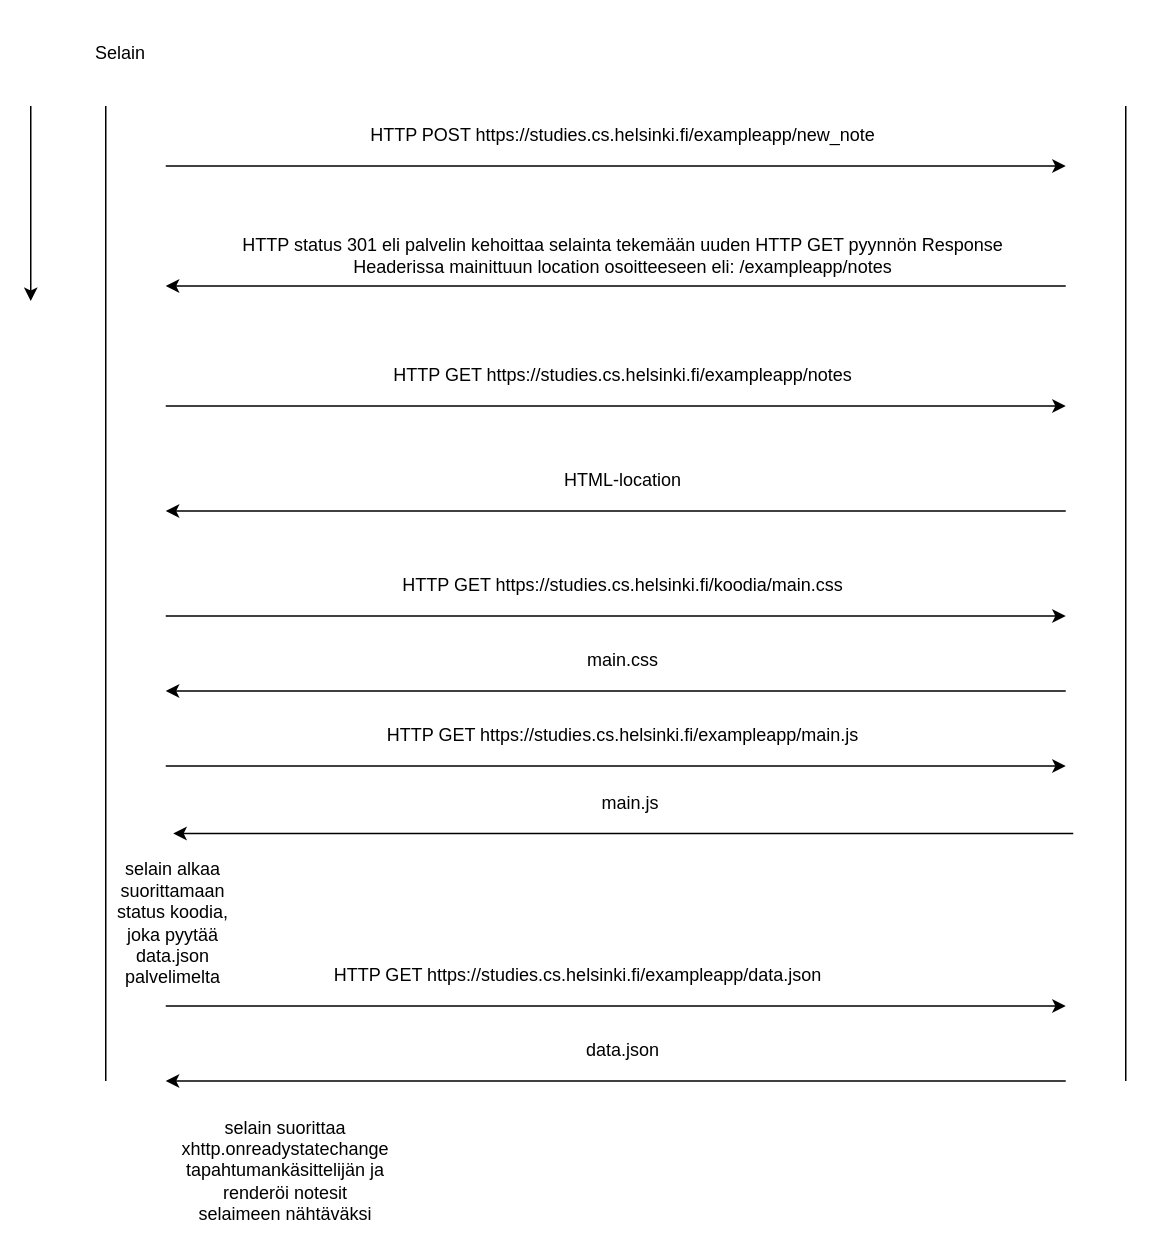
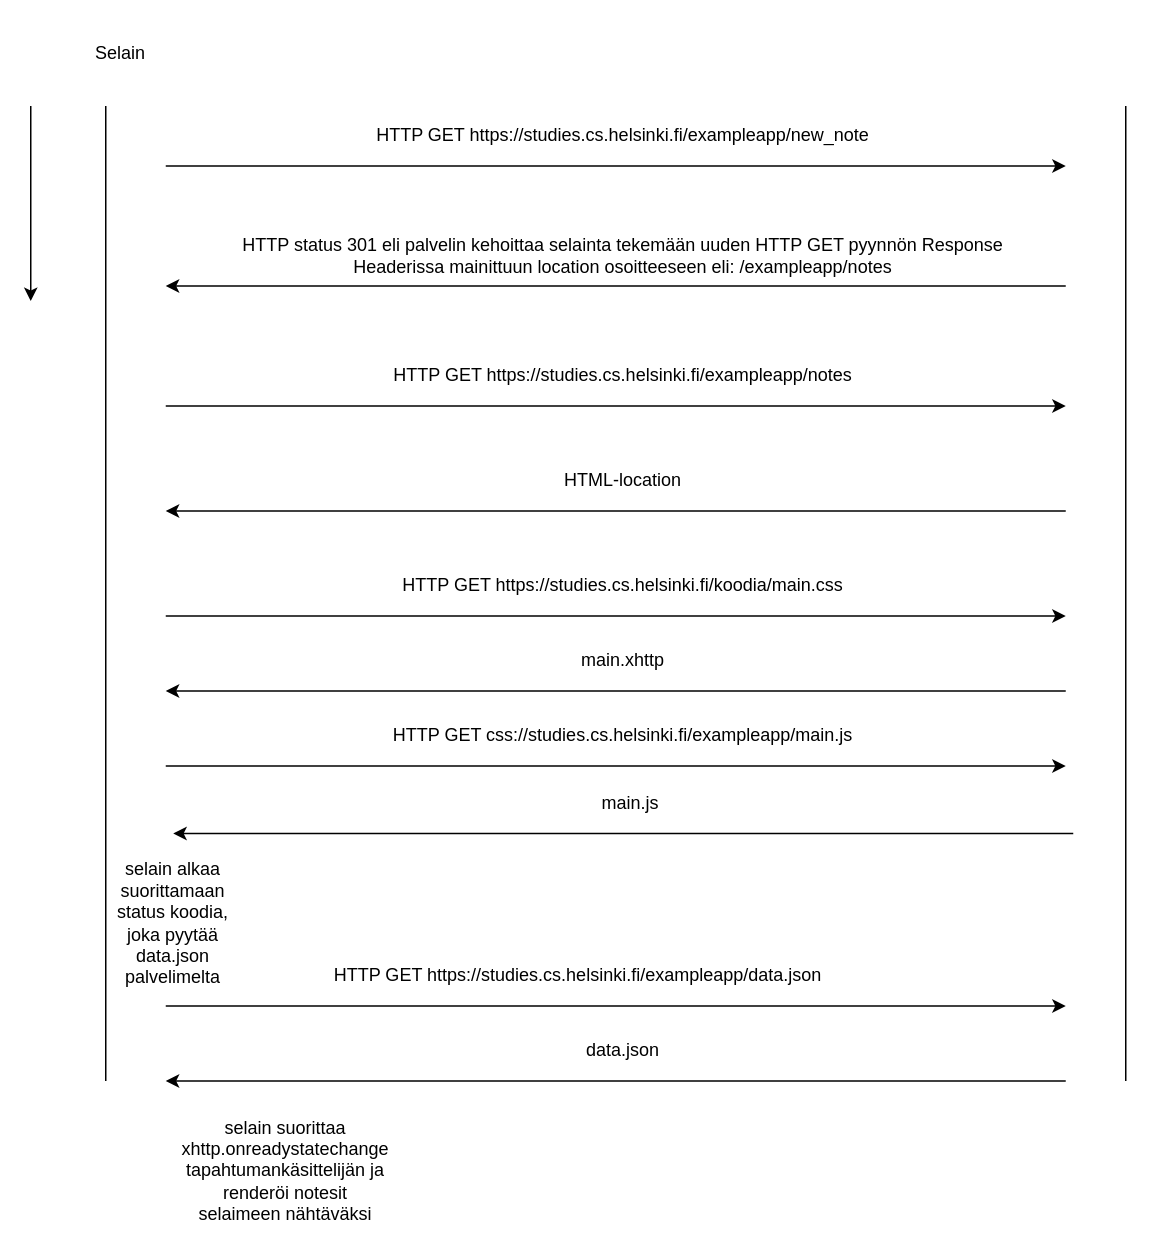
node "HTTP POST https://studies.cs.helsinki.fi/exampleapp/new_note": label "HTTP POST https://studies.cs.helsinki.fi/exampleapp/new_note" -> "HTTP GET https://studies.cs.helsinki.fi/exampleapp/new_note"
node "main.css": label "main.css" -> "main.xhttp"
node "HTTP GET https://studies.cs.helsinki.fi/exampleapp/main.js": label "HTTP GET https://studies.cs.helsinki.fi/exampleapp/main.js" -> "HTTP GET css://studies.cs.helsinki.fi/exampleapp/main.js"
